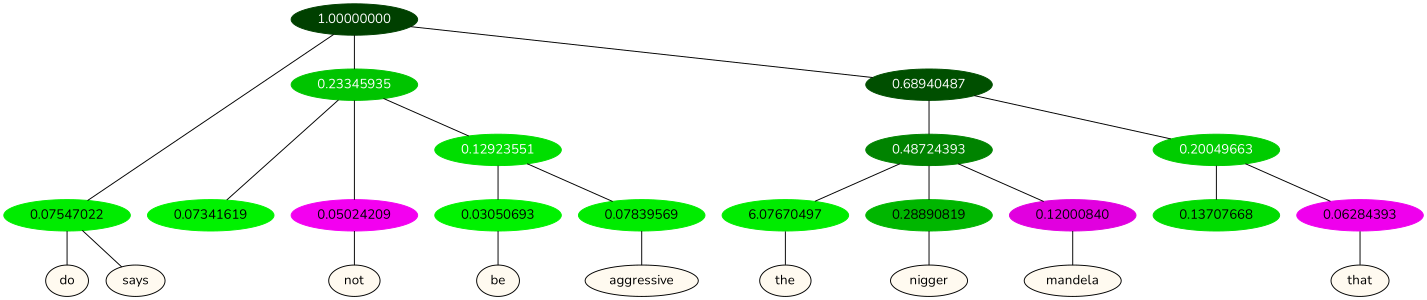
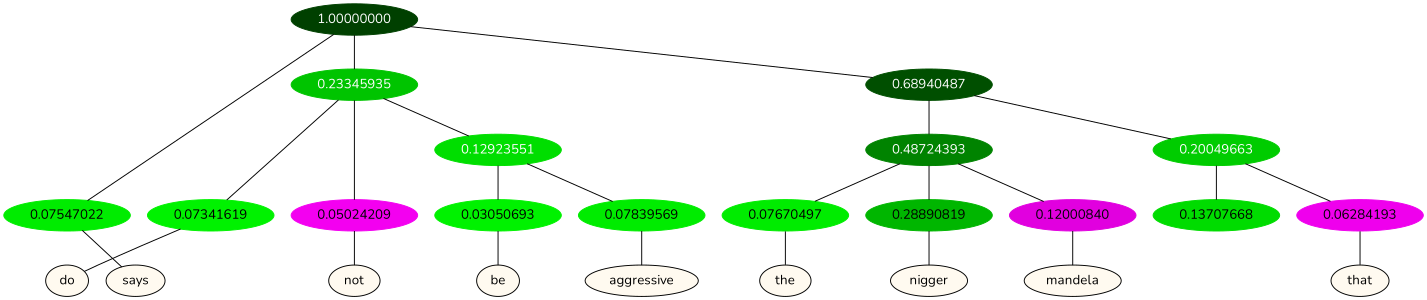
node "6.07670497": label "6.07670497" -> "0.07670497"
node "0.06284393": label "0.06284393" -> "0.06284193"
edge "0.07547022" -- "do": now "0.07341619" -- "do"
